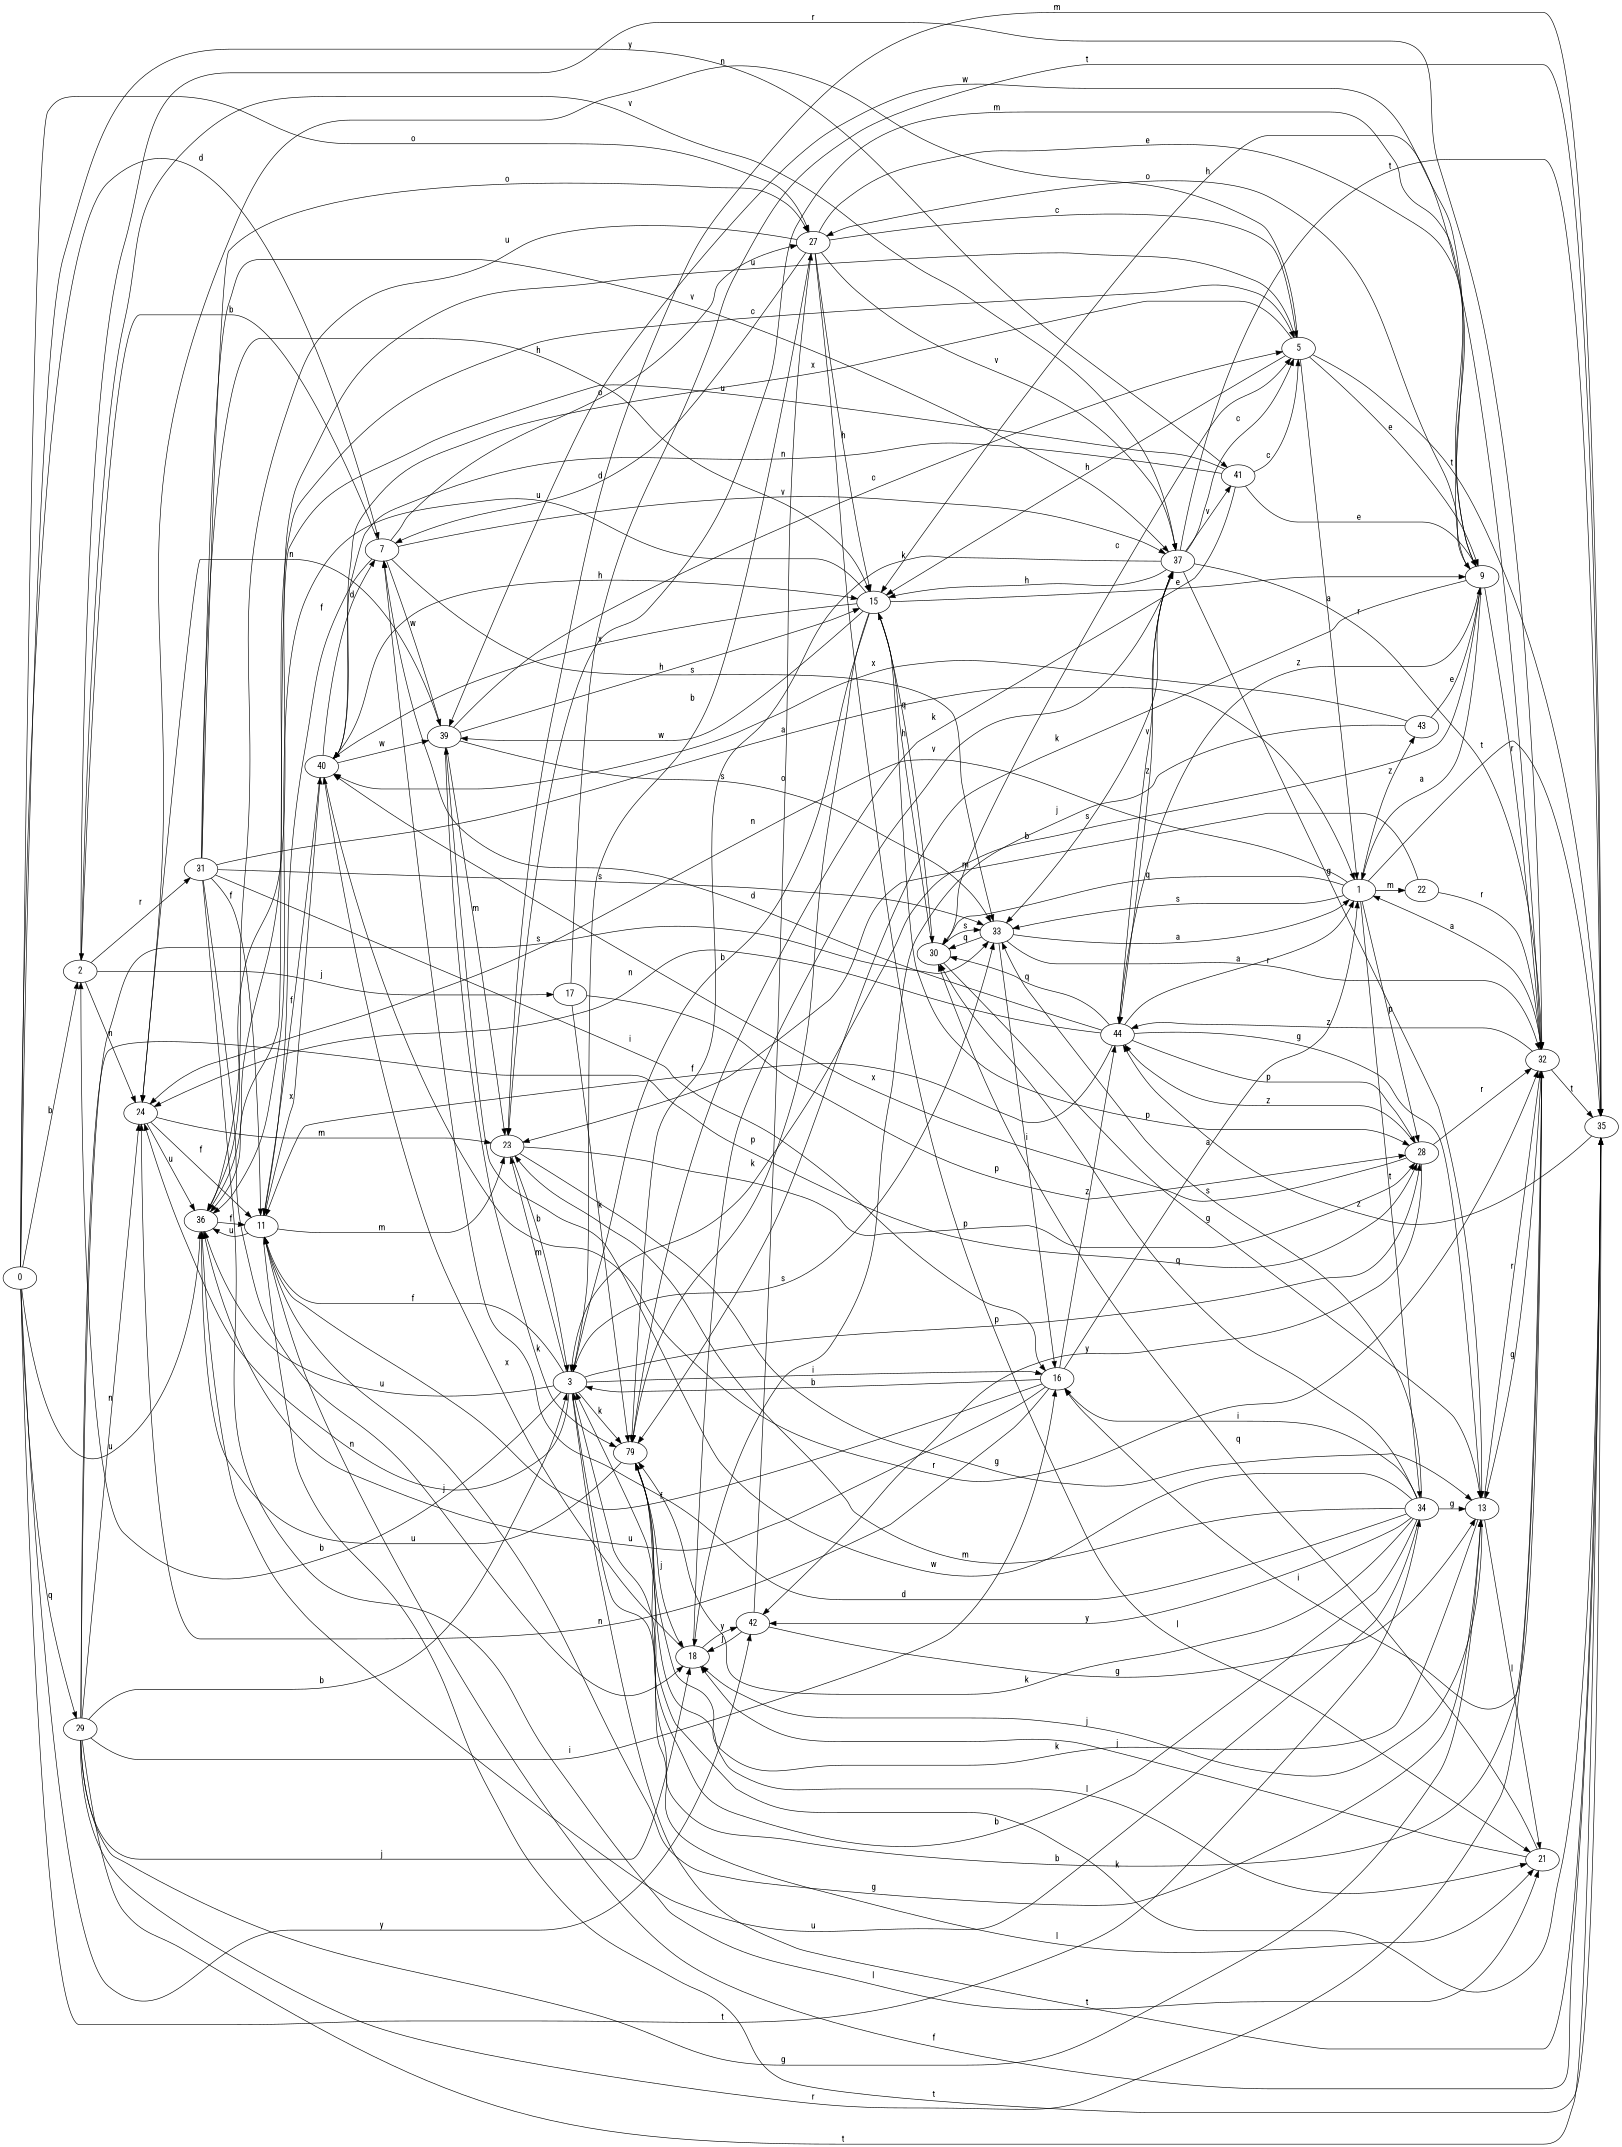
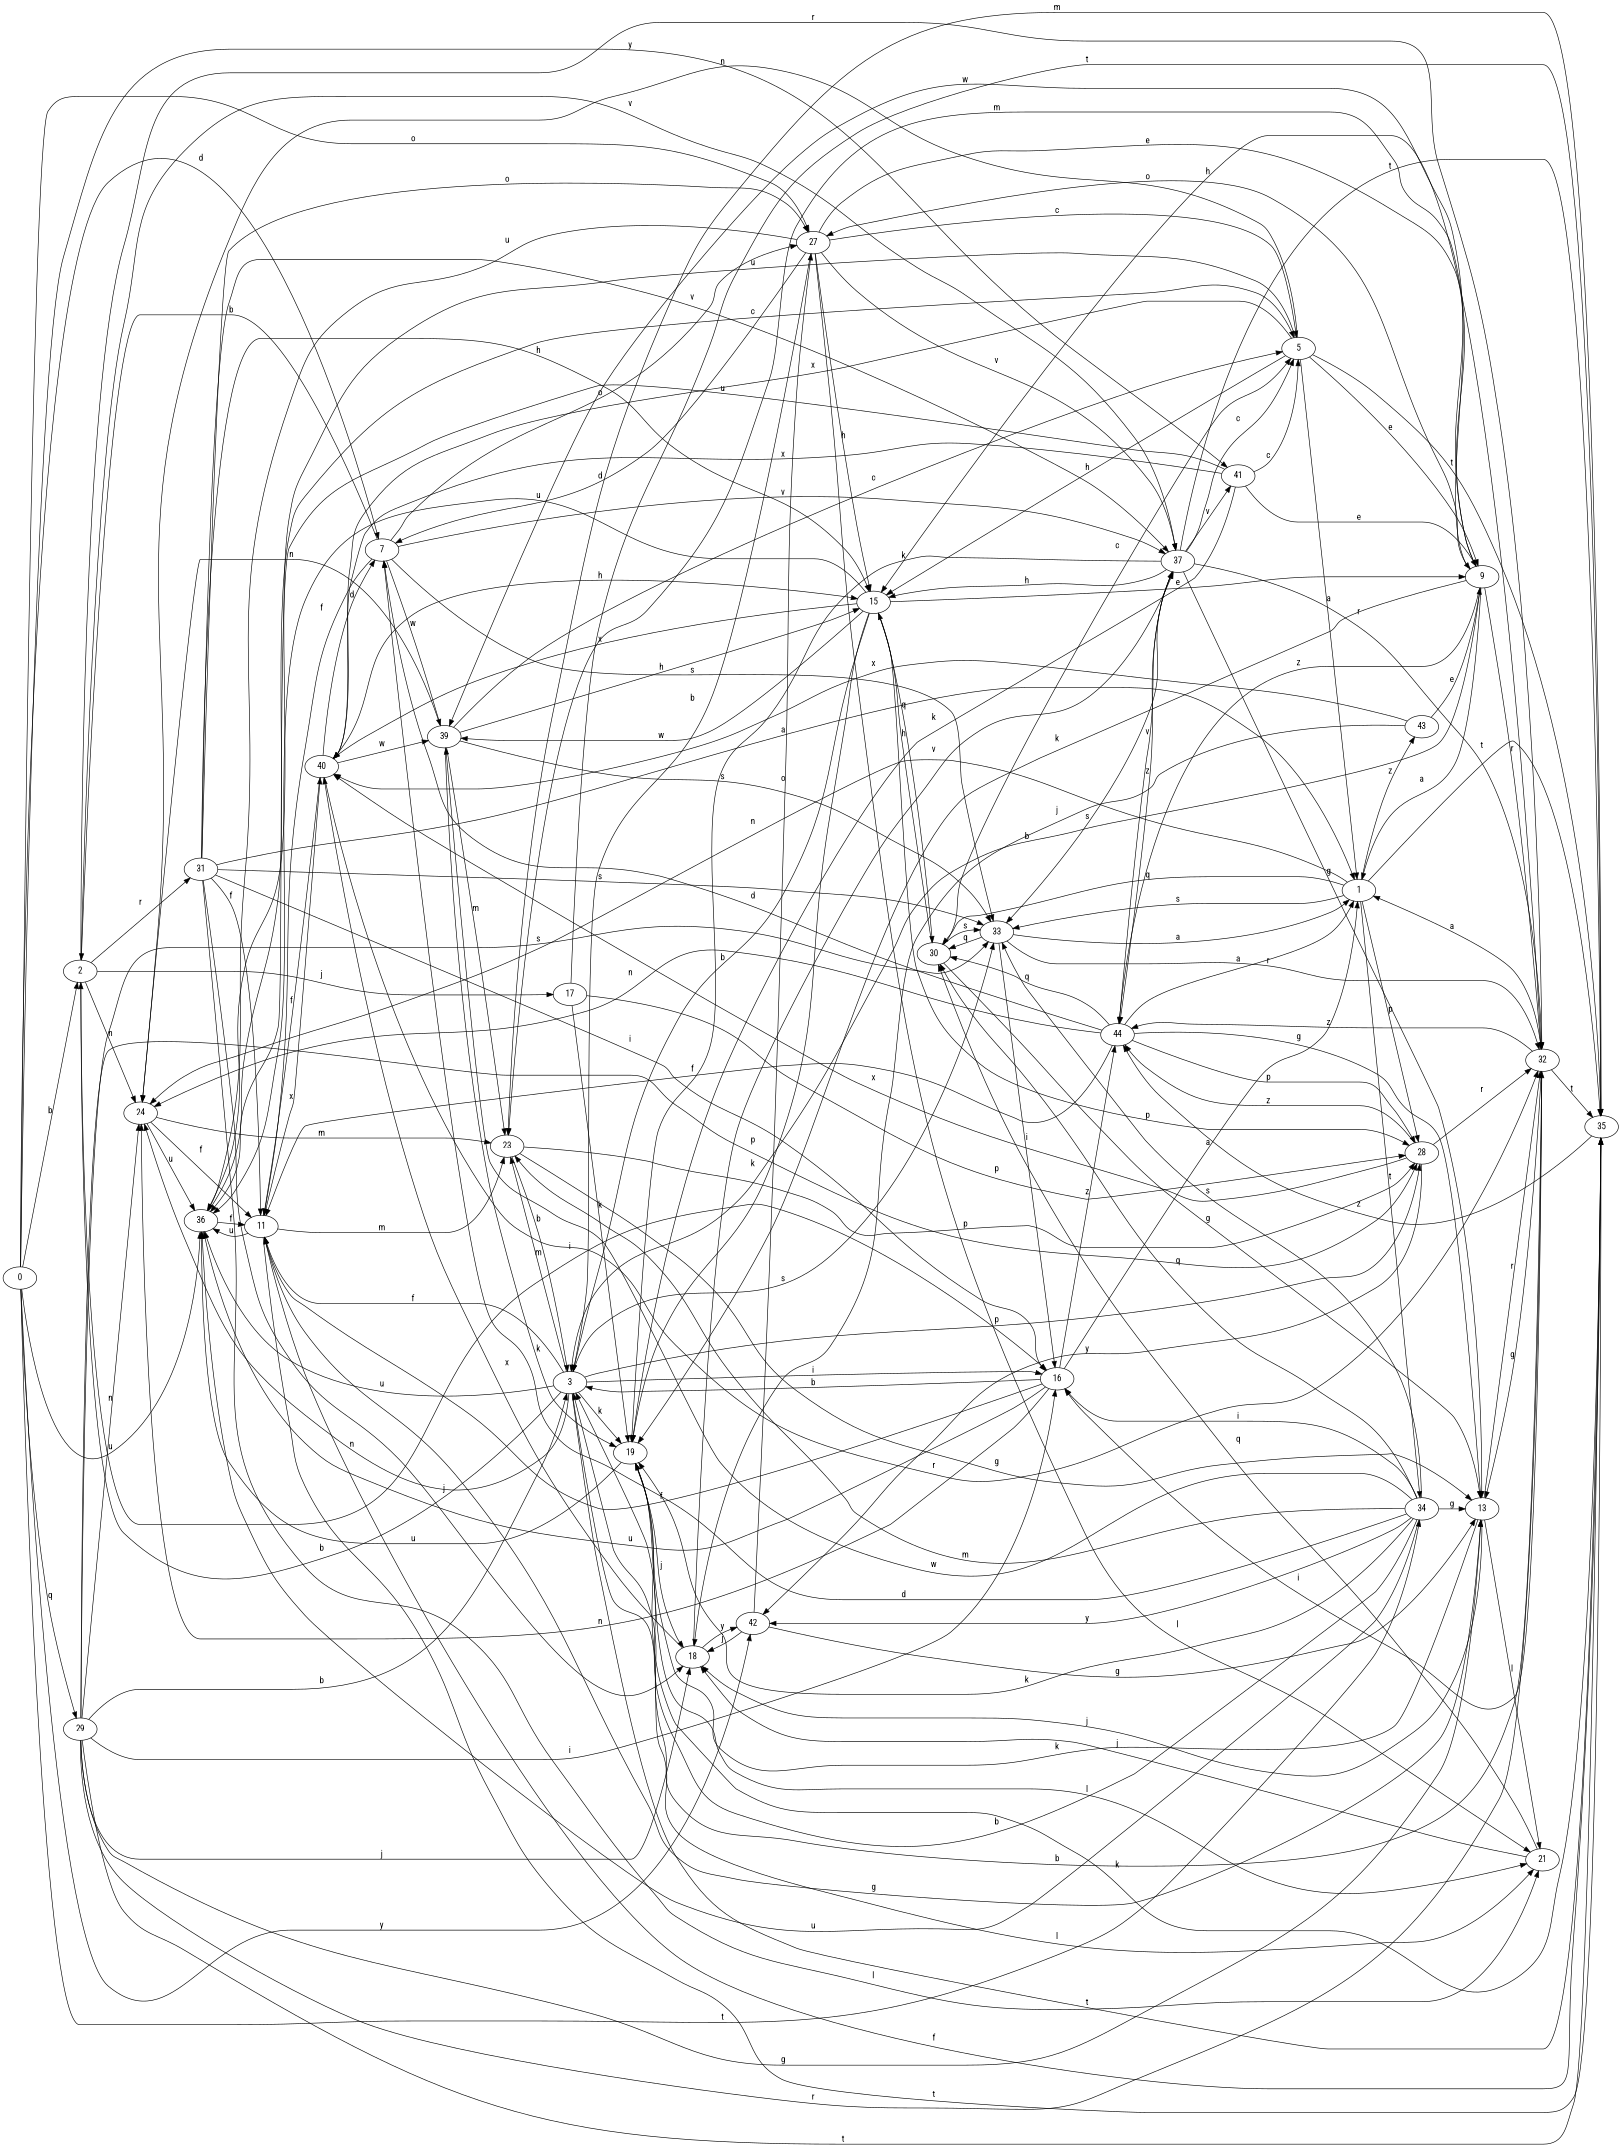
edge "41" -> "40": label "n" -> "x"
node "22": removed
node "79": label "79" -> "19"
edge "2" -> "16": added, label "i"
